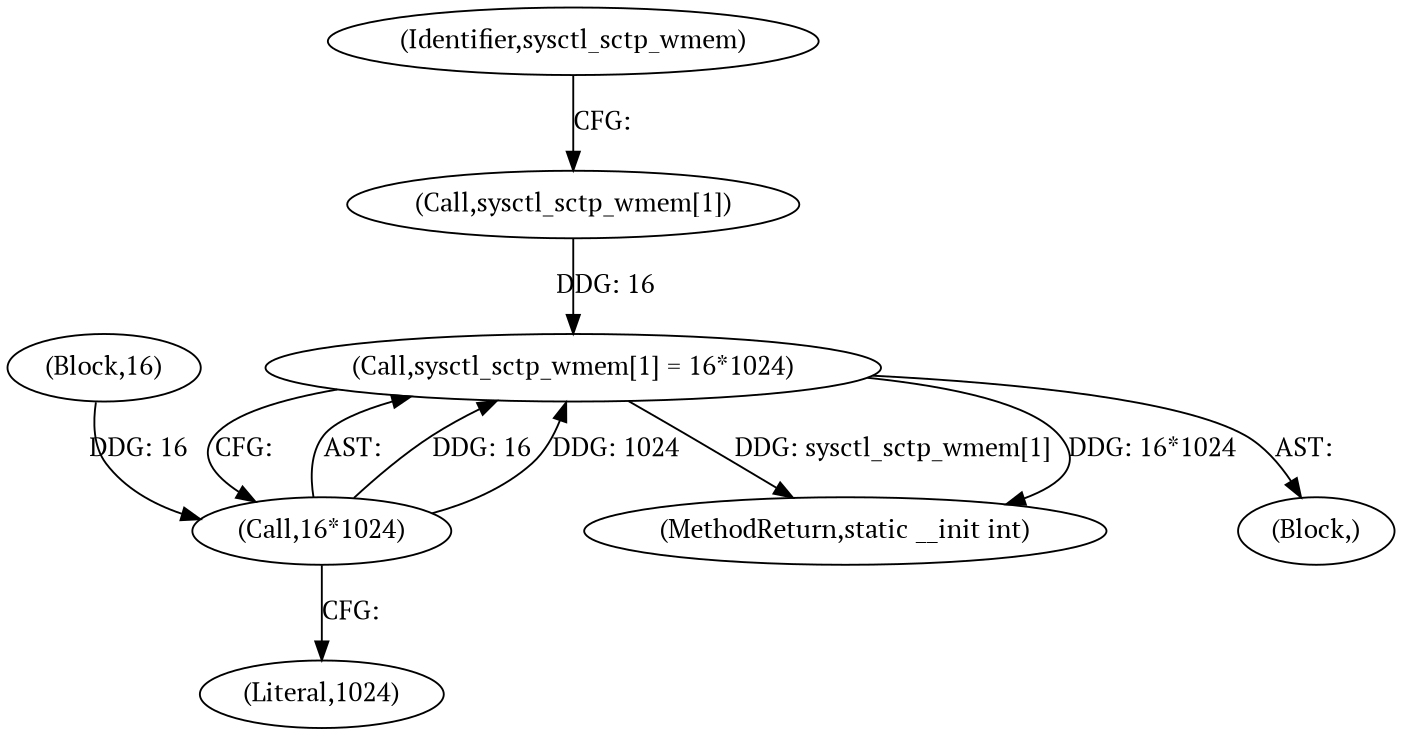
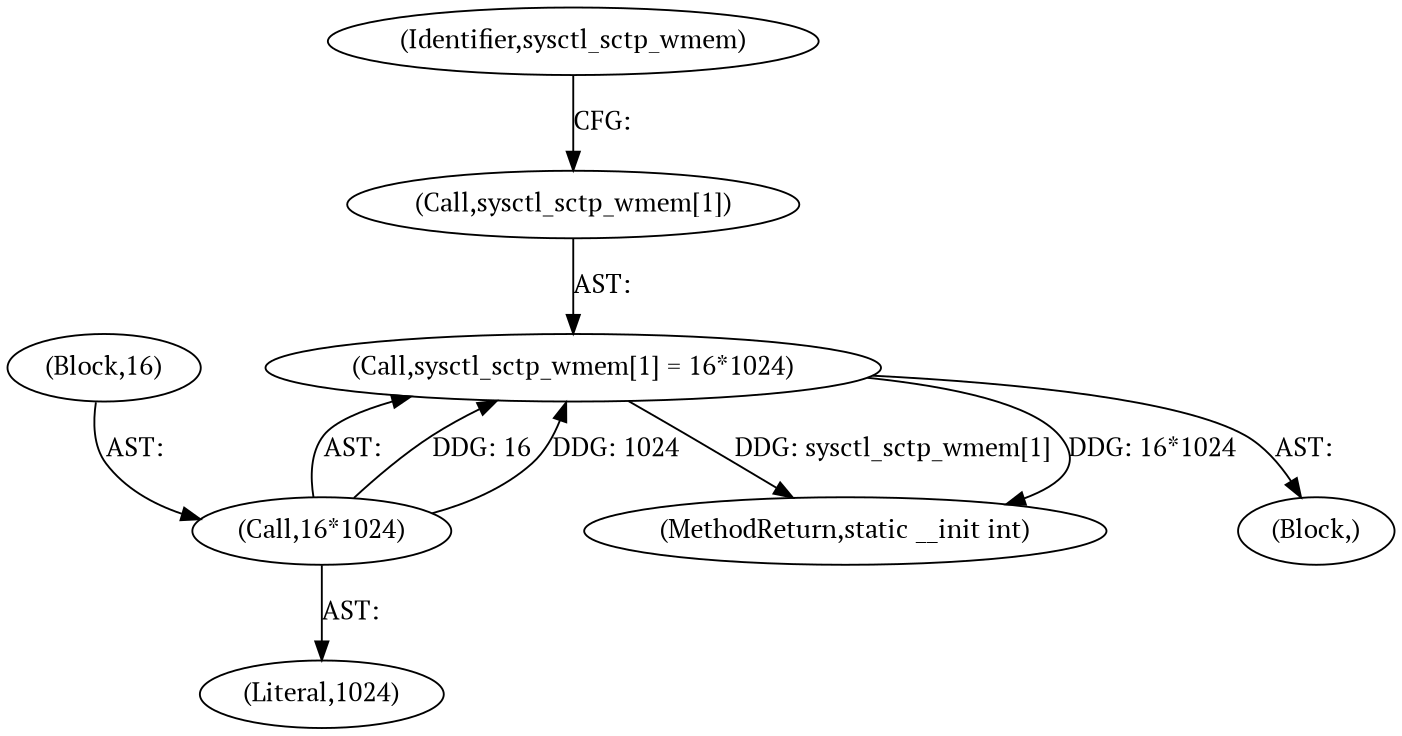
edge "(Call,sysctl_sctp_wmem[1])" -> "(Call,sysctl_sctp_wmem[1] = 16*1024)": label "DDG: 16" -> "AST: "
edge "(Call,sysctl_sctp_wmem[1] = 16*1024)" -> "(Call,16*1024)": removed, label "CFG:"
edge "(Block,16)" -> "(Call,16*1024)": label "DDG: 16" -> "AST: "
edge "(Call,16*1024)" -> "(Literal,1024)": label "CFG: " -> "AST: "
